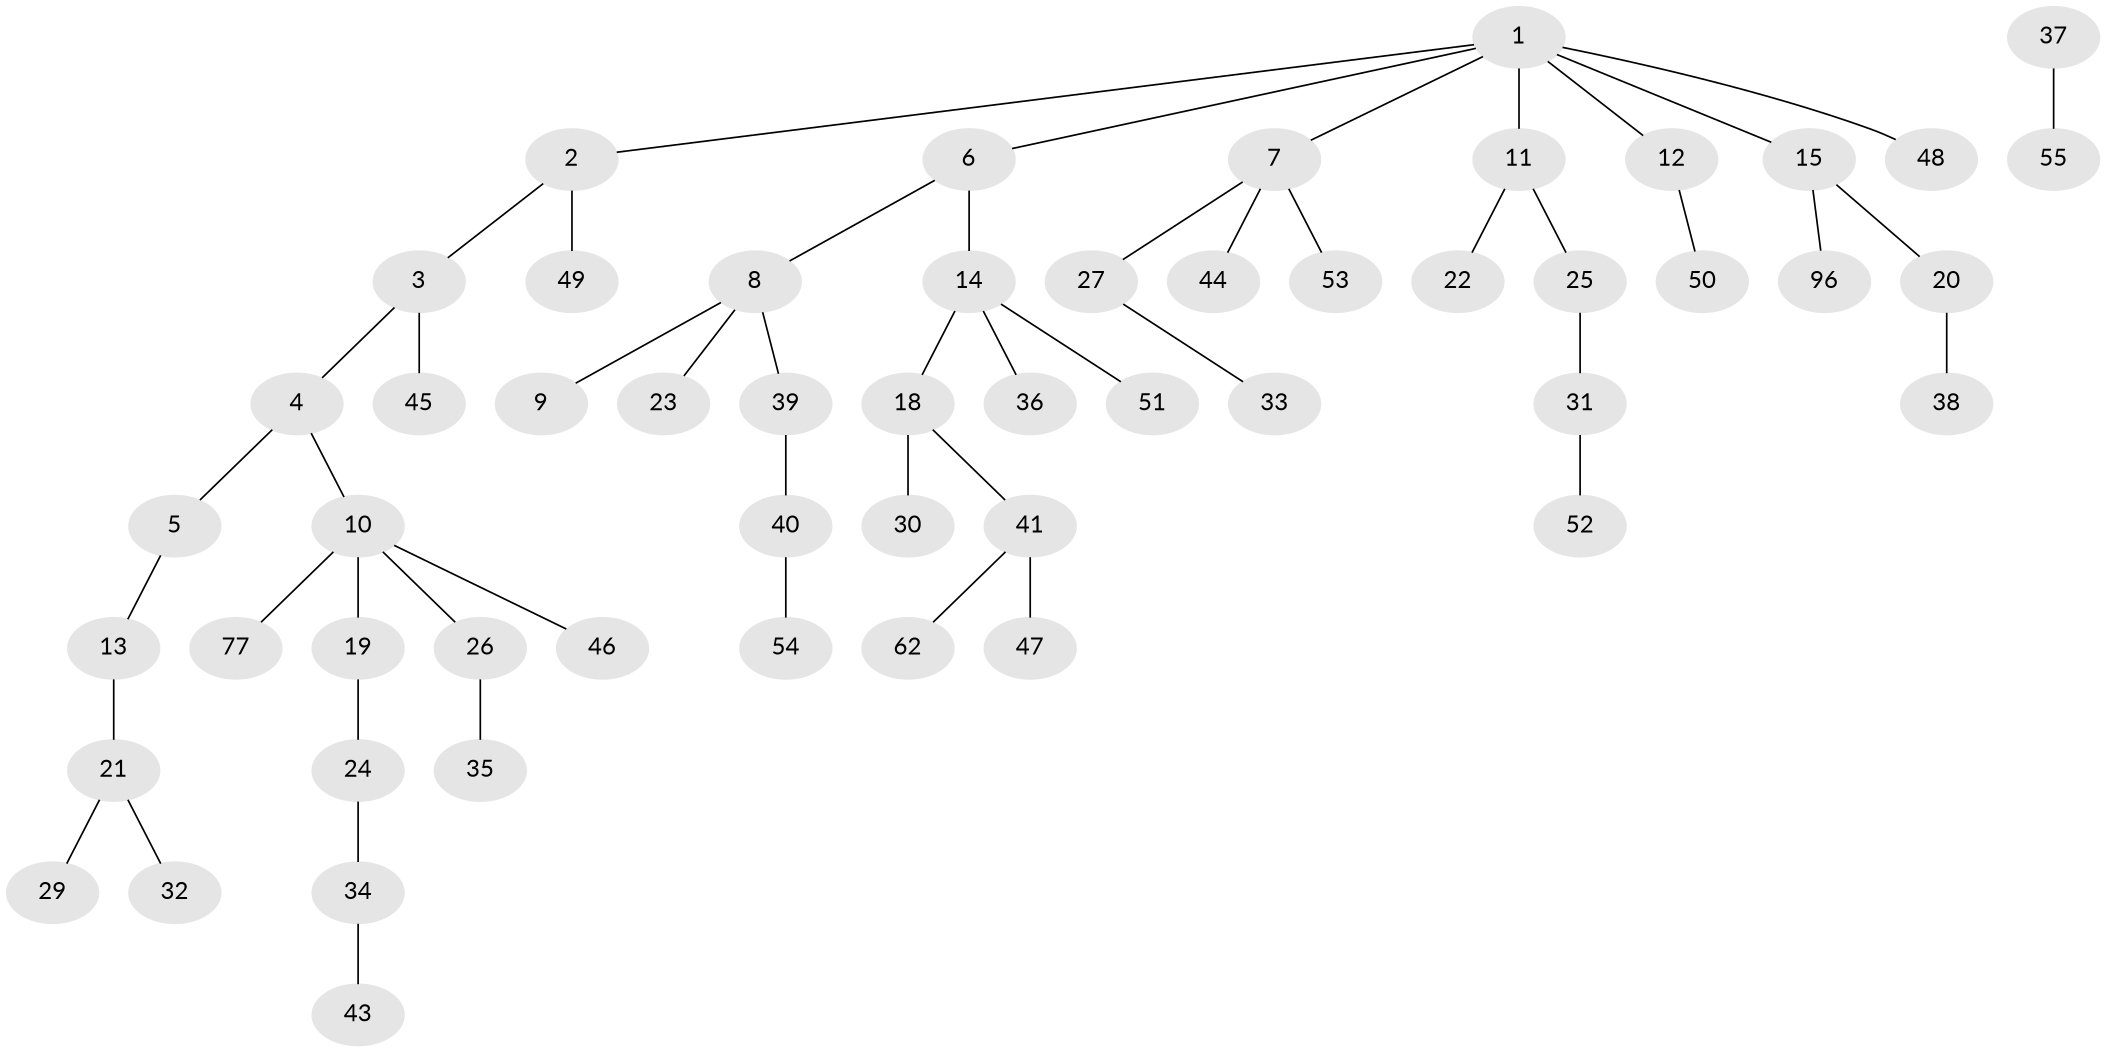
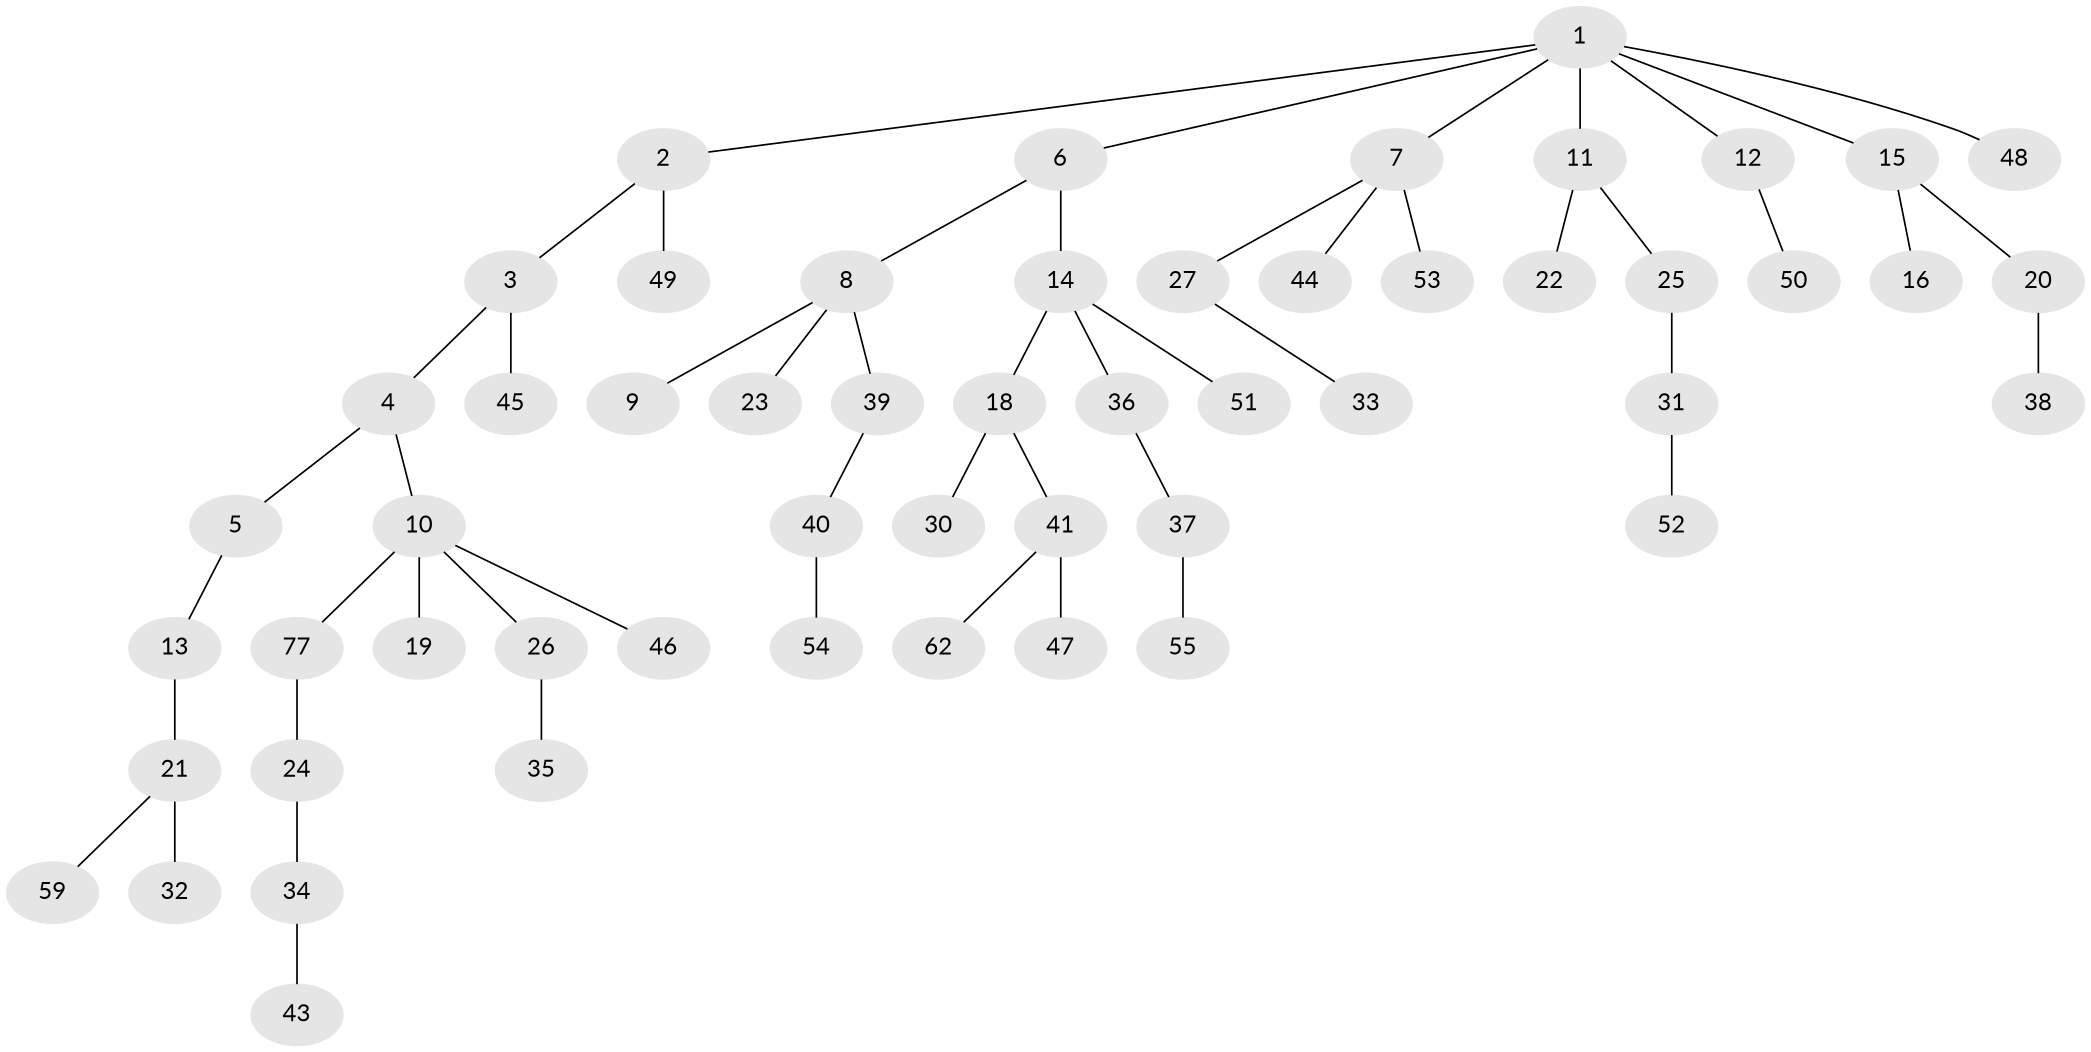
node "96": label "96" -> "16"
edge "36" -- "37": added
edge "19" -- "24": now "77" -- "24"
node "29": label "29" -> "59"
